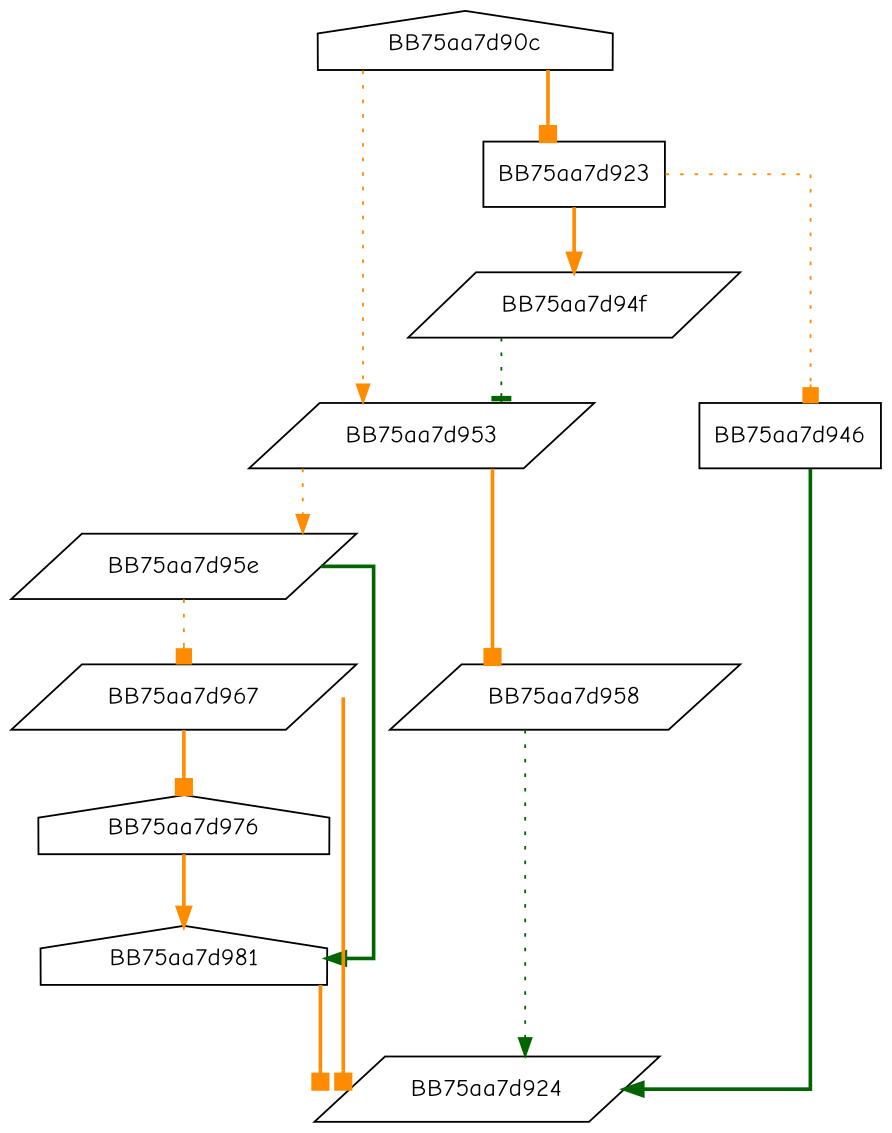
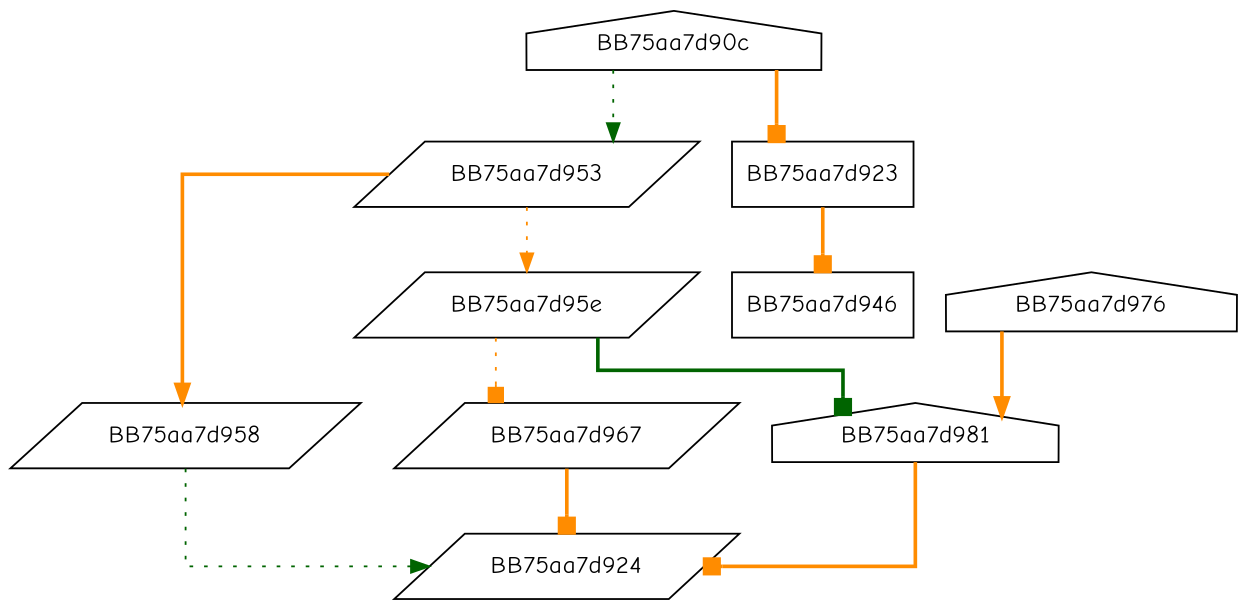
edge "BB75aa7d923" -> "BB75aa7d946": style dotted -> bold
edge "BB75aa7d90c" -> "BB75aa7d953": color darkorange -> darkgreen
node "BB75aa7d94f": removed
edge "BB75aa7d953" -> "BB75aa7d958": arrowhead box -> normal
edge "BB75aa7d95e" -> "BB75aa7d981": arrowhead normal -> box
edge "BB75aa7d967" -> "BB75aa7d976": removed
edge "BB75aa7d946" -> "BB75aa7d924": removed
